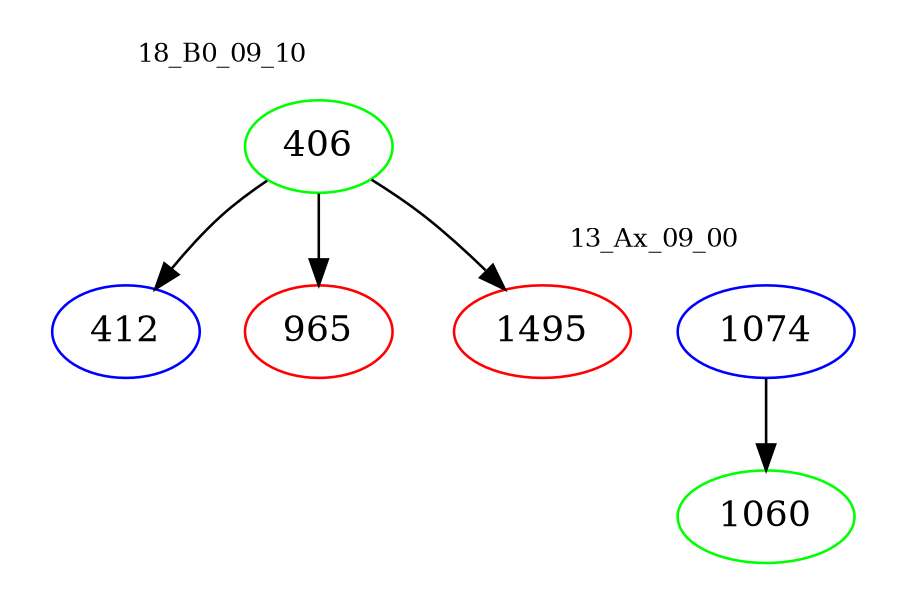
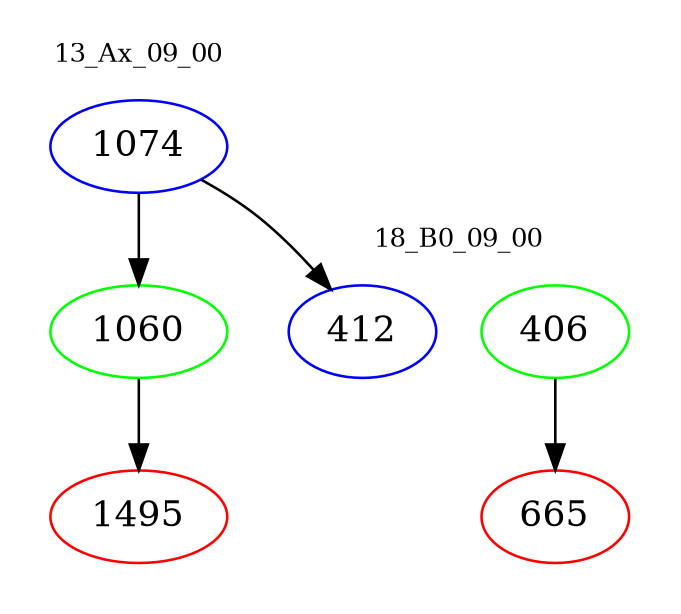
cluster "18_B0_09_10": label "18_B0_09_10" -> "18_B0_09_00"
edge "406" -> "412": now "1074" -> "412"
edge "406" -> "1495": now "1060" -> "1495"
node "965": label "965" -> "665"
